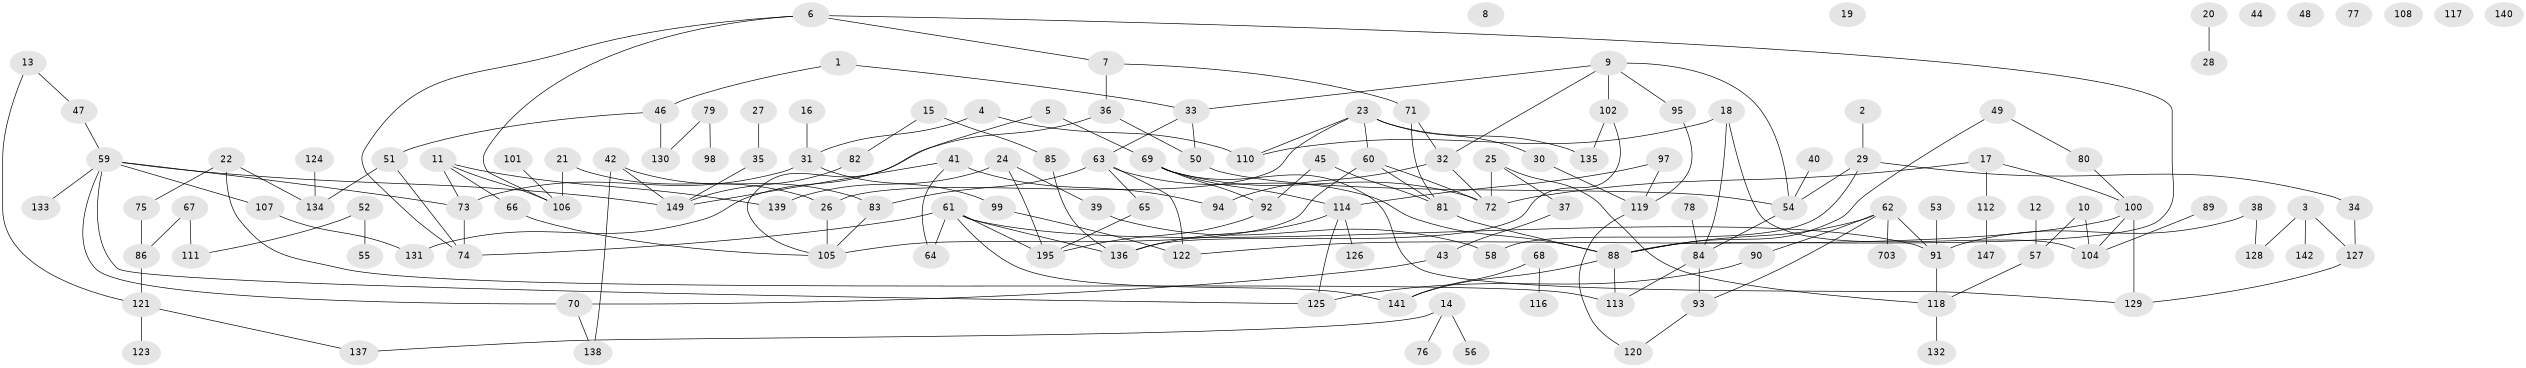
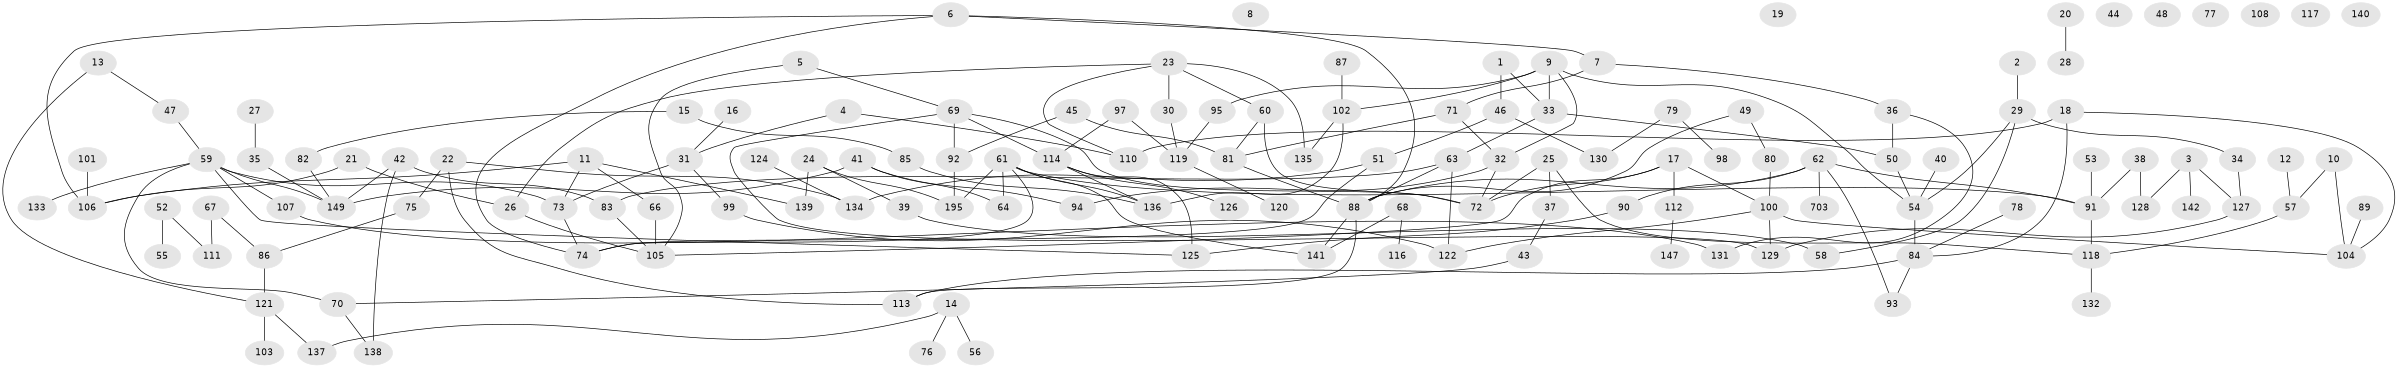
node "87": added
node "65": removed
edge "60" -- "105": now "17" -- "105"
edge "93" -- "120": removed
node "123": label "123" -> "103"
